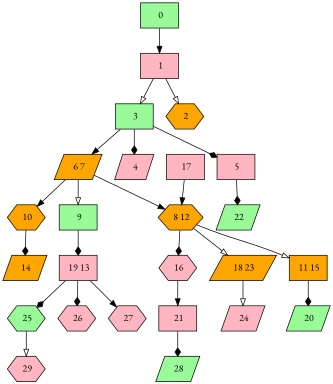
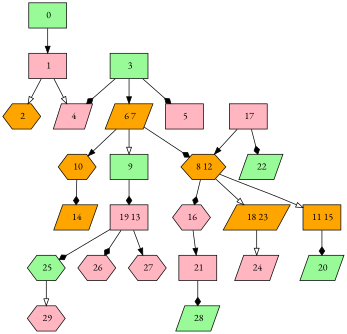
edge "1" -> "3": now "1" -> "4"
edge "5" -> "22": now "17" -> "22"
edge "6 7" -> "8 12": arrowhead normal -> diamond
